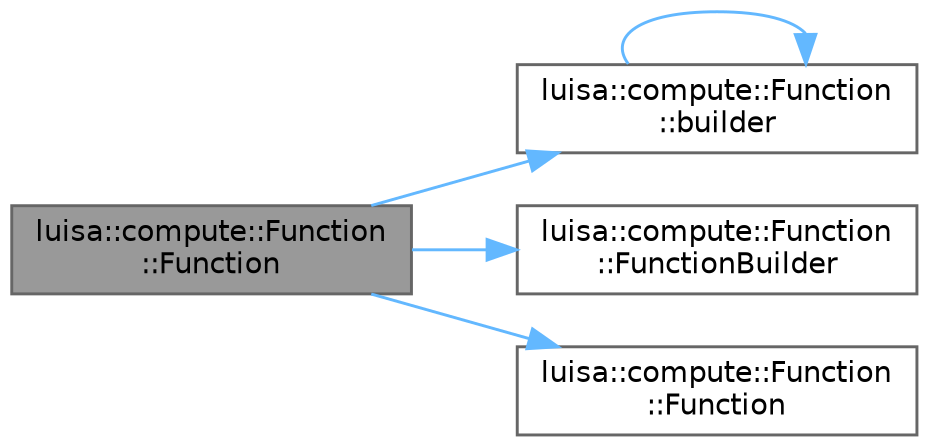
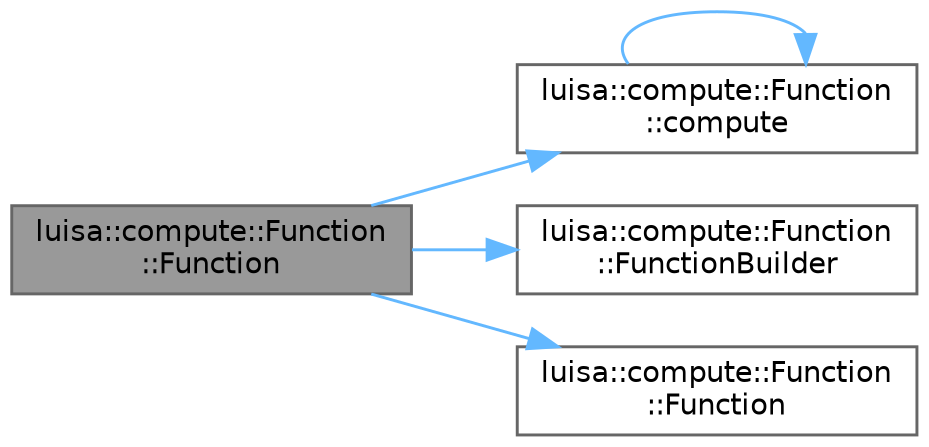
node "luisa::compute::Function ::builder": label "luisa::compute::Function ::builder" -> "luisa::compute::Function ::compute"
